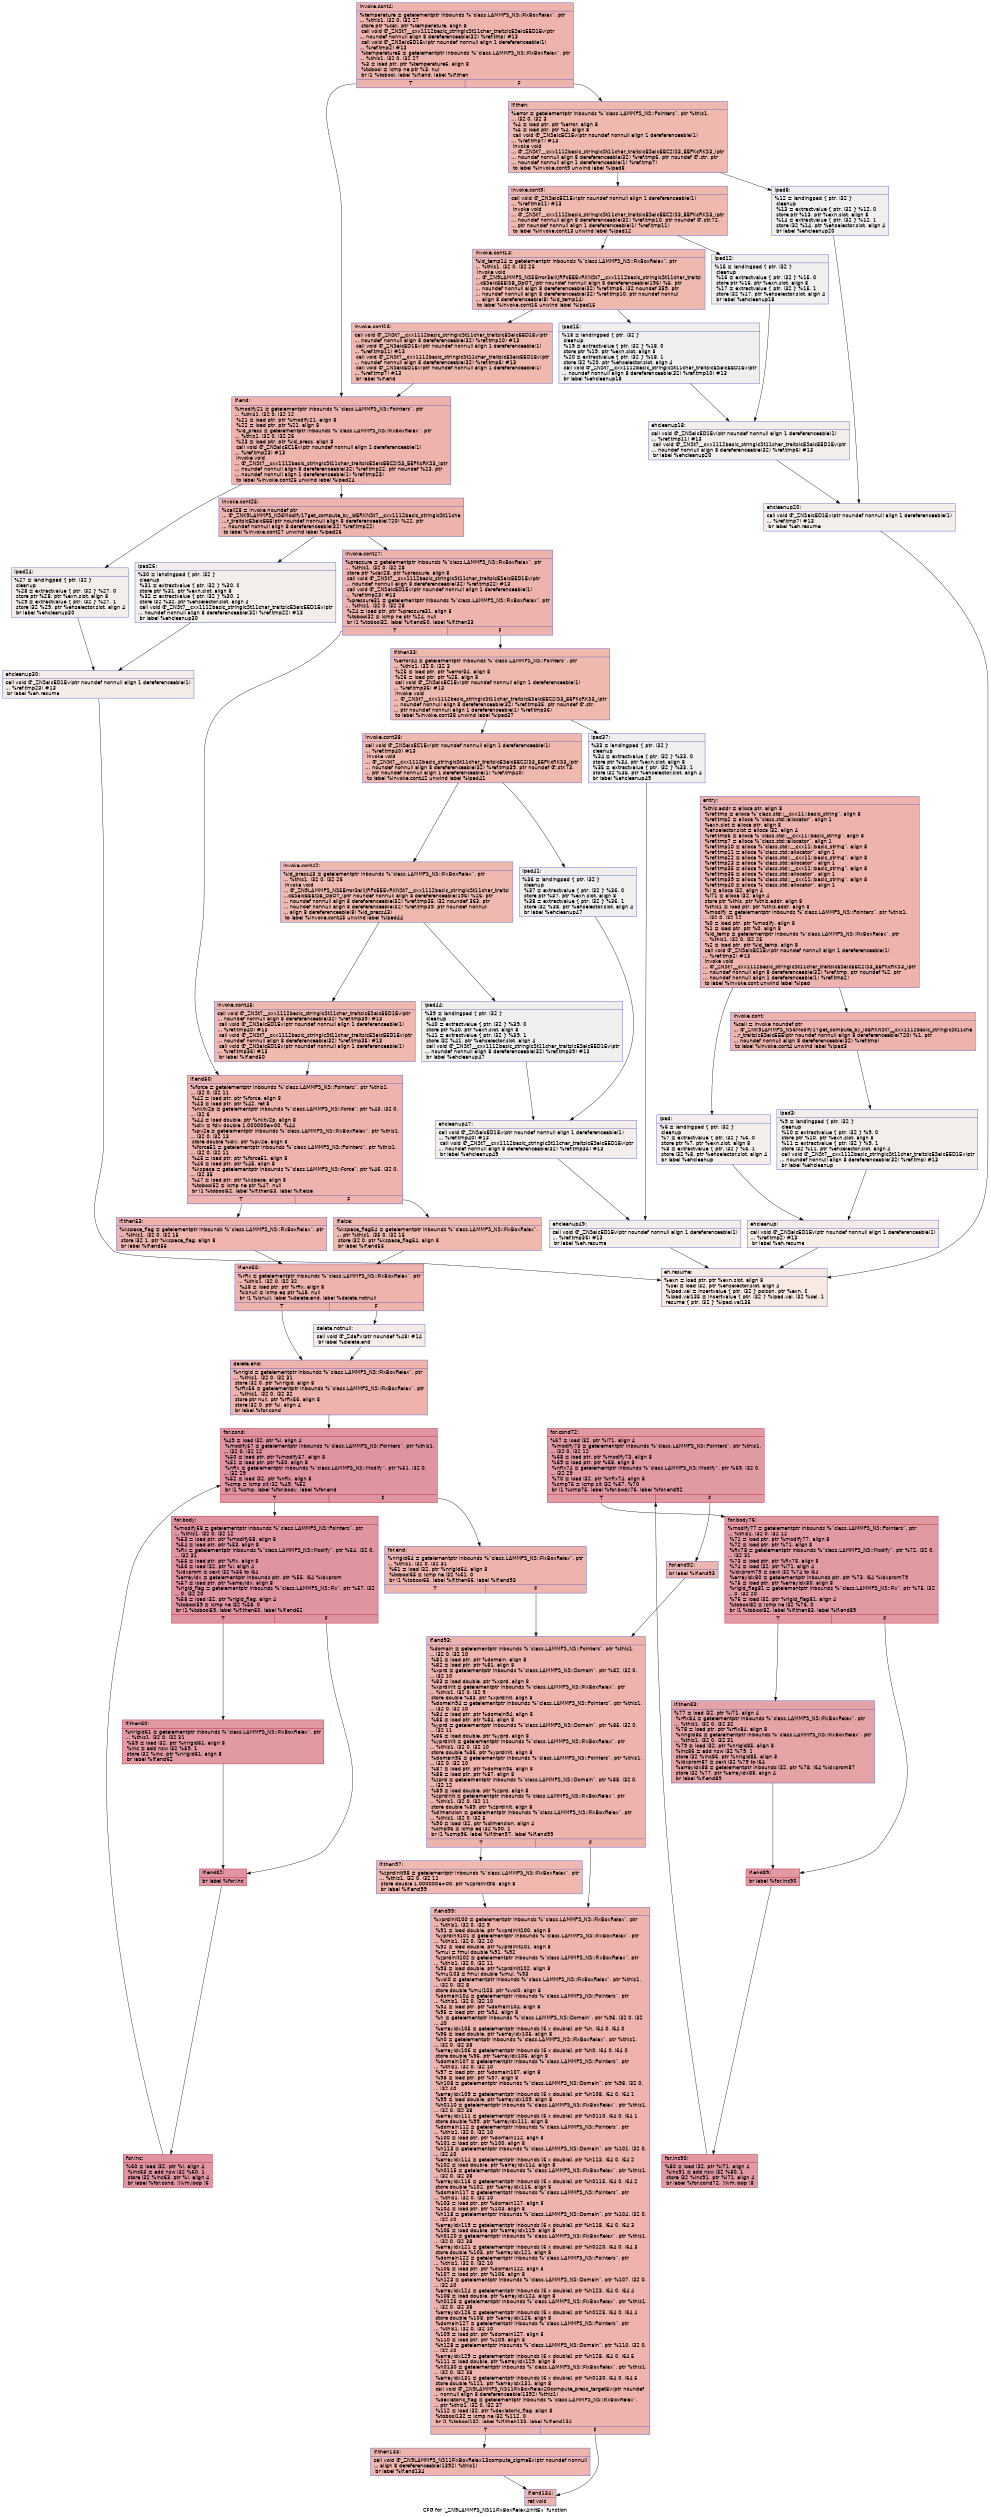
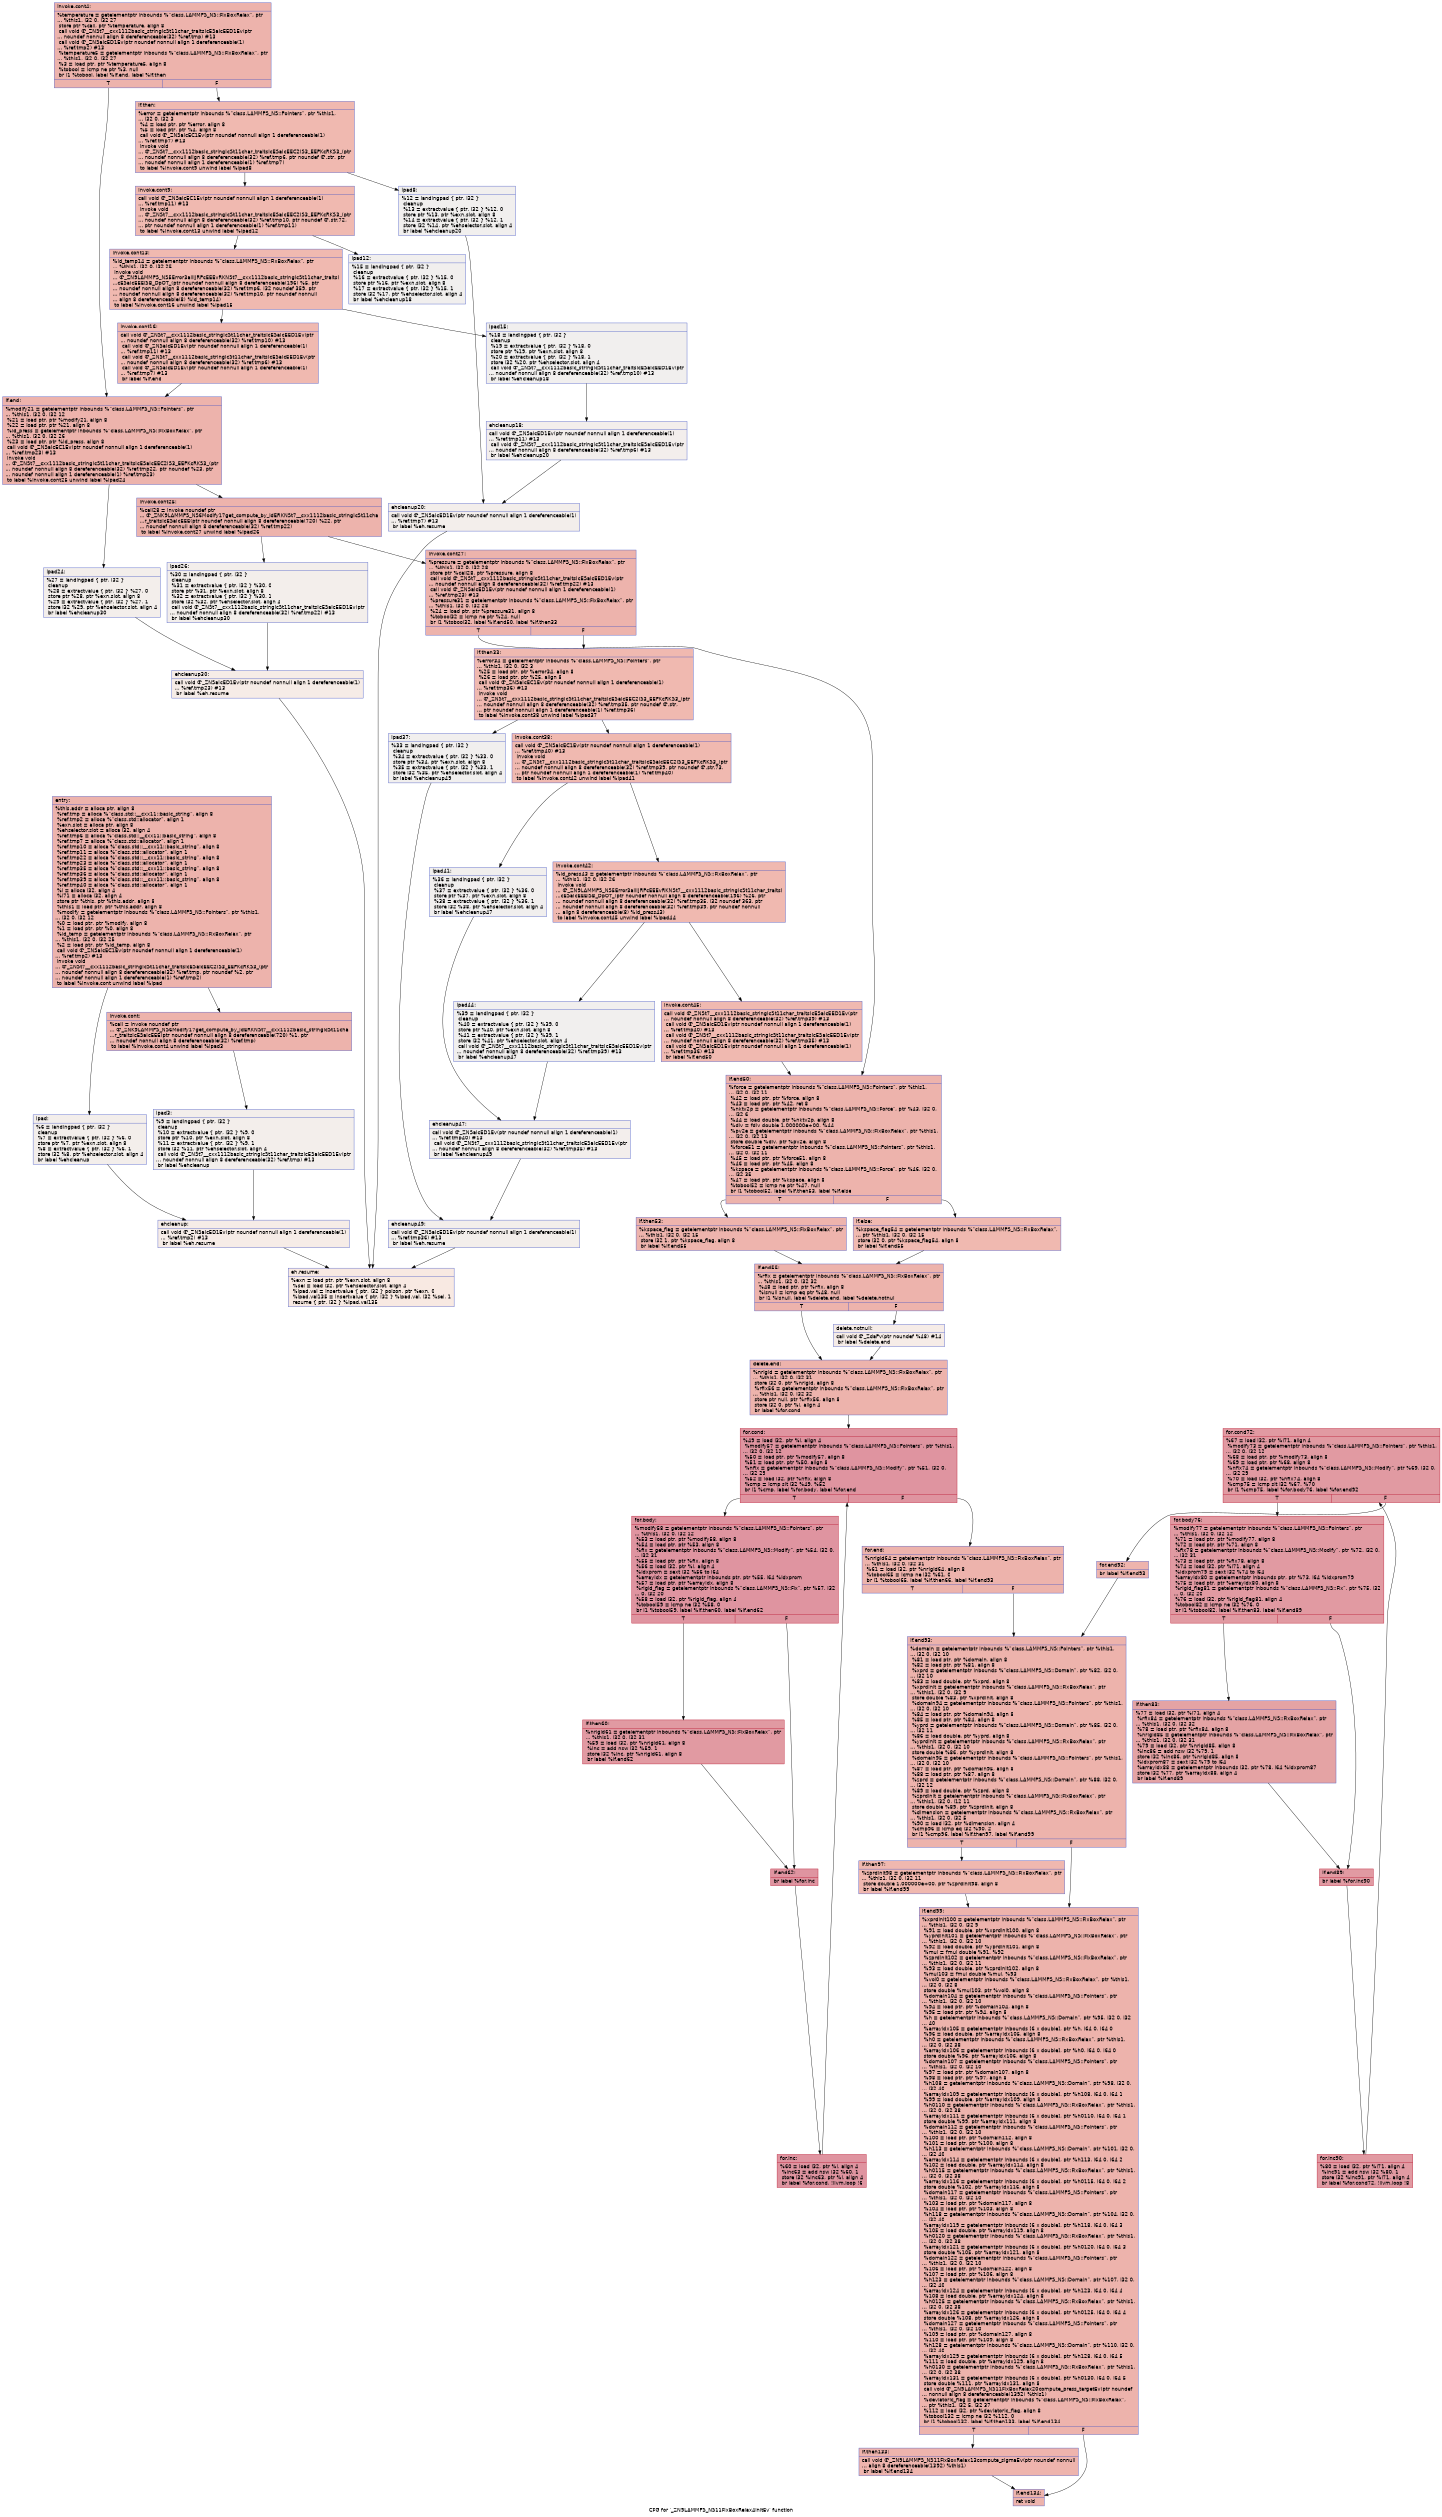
edge "lpad12:" -> "ehcleanup18:": removed
node "if.else:": text "... ptr %this1, i35 0, i32 15" -> "... ptr %this1, i32 0, i32 15"
node "if.end93:": text "... %this1, i32 0, i32 11" -> "... %this1, i32 0, i12 11"
node "if.end99:": text "... ptr %this1, i32 0, i32 37" -> "... ptr %this1, i32 5, i32 37"
